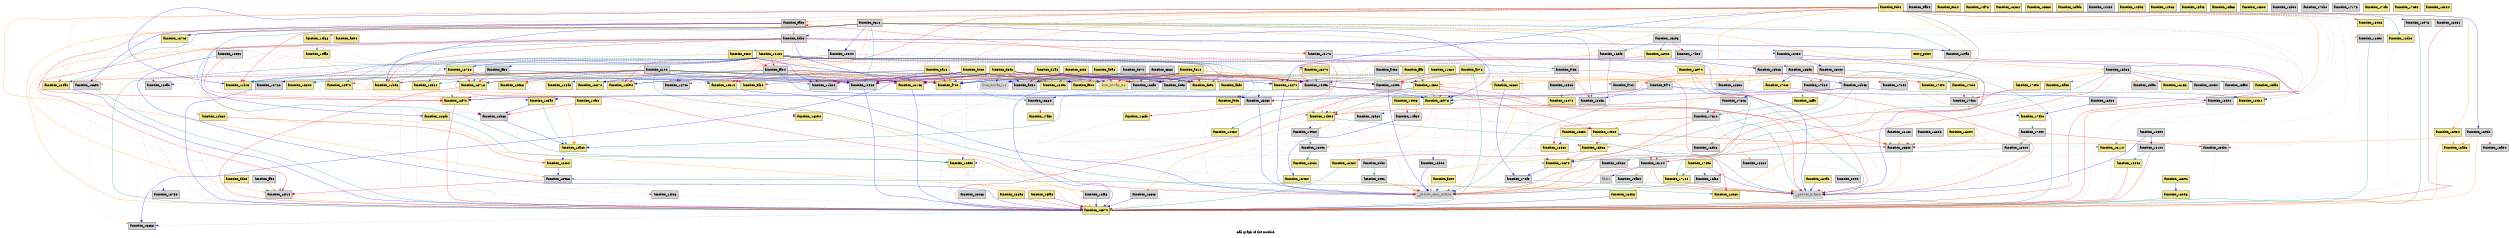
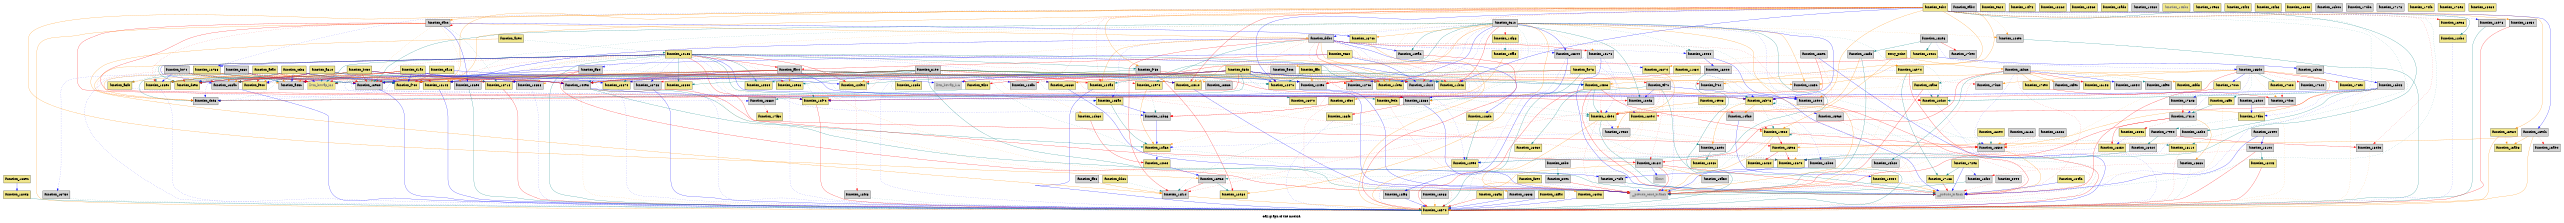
node "function_145b8": fontcolor black -> gray50
edge "function_1015c" -> "function_15184": style dotted -> solid
edge "function_b4c0" -> "function_dce8": now "function_9f20" -> "function_dce8"
edge "function_a810" -> "function_124ec": color darkorange -> teal
edge "function_13344" -> "function_12fe8": color darkorange -> blue
edge "function_13570" -> "function_13838": reversed
